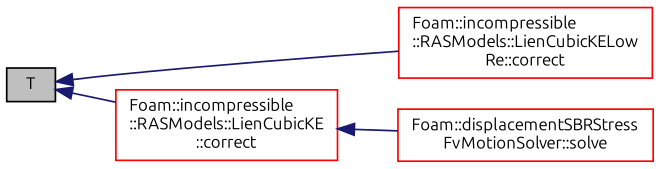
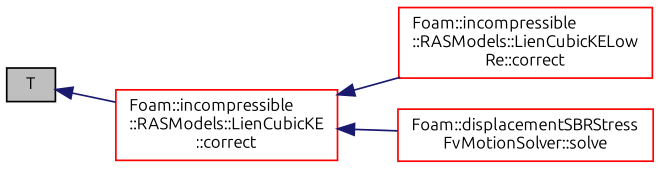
edge "Foam::incompressible ::RASModels::LienCubicKELow Re::correct" -> "T": now "Foam::incompressible ::RASModels::LienCubicKELow Re::correct" -> "Foam::incompressible ::RASModels::LienCubicKE ::correct"
